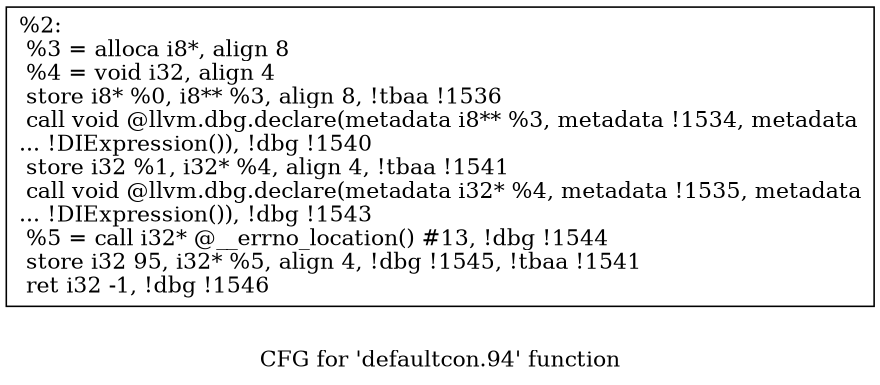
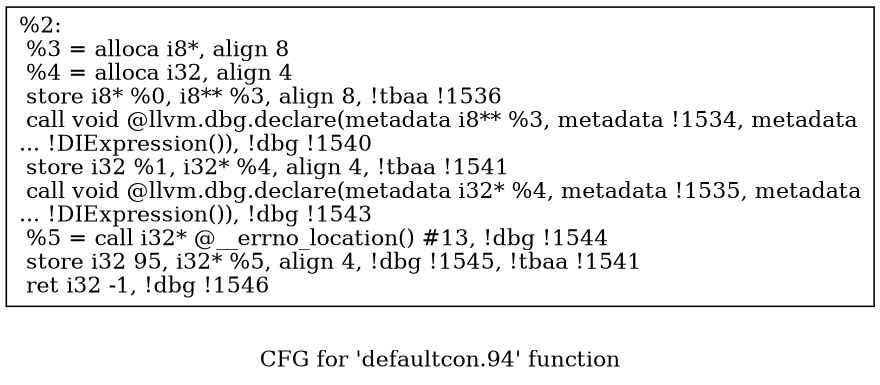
node "%2:": text "%4 = void i32, align 4" -> "%4 = alloca i32, align 4"
